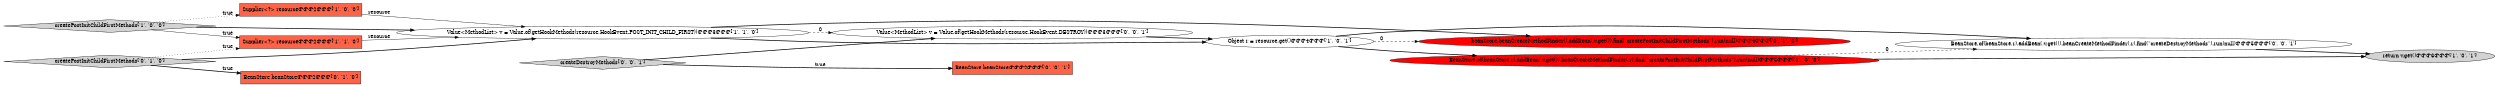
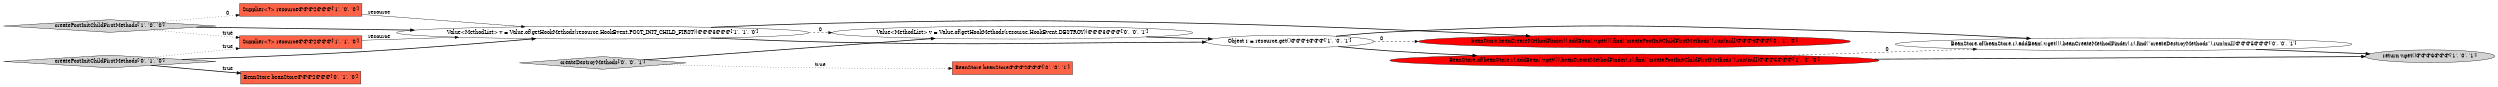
edge "createPostInitChildFirstMethods['1', '0', '0']" -> "Supplier<?> resource@@@2@@@['1', '0', '0']": label "true" -> "0"
edge "createPostInitChildFirstMethods['1', '0', '0']" -> "Supplier<?> resource@@@2@@@['1', '1', '0']": style solid -> dotted
edge "createDestroyMethods['0', '0', '1']" -> "BeanStore beanStore@@@2@@@['0', '0', '1']": style bold -> dotted
